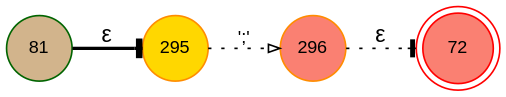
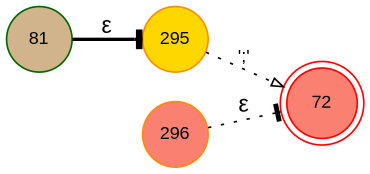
edge "295" -> "296": now "295" -> "72"
